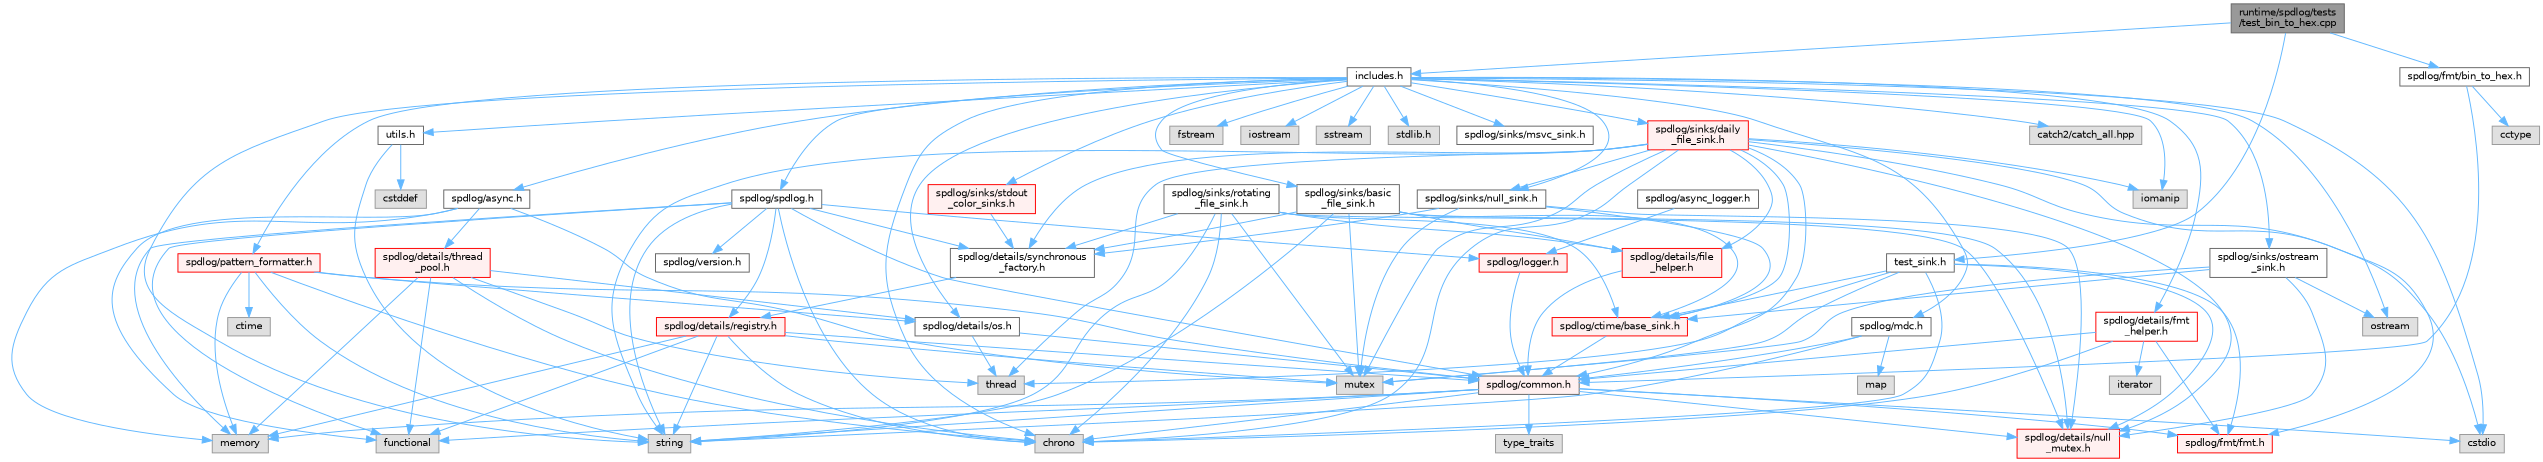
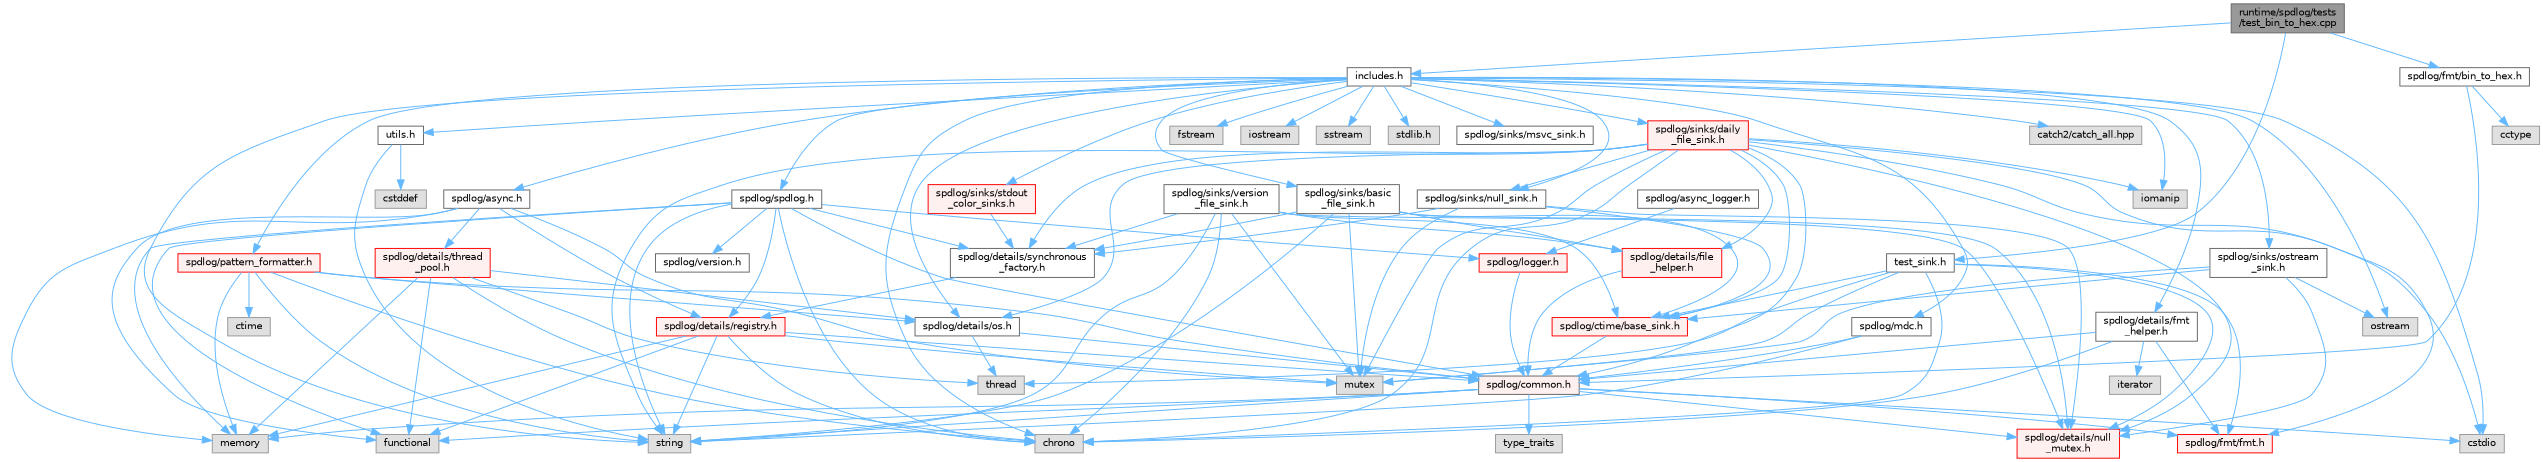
edge "spdlog/sinks/daily _file_sink.h" -> "thread": now "spdlog/sinks/daily _file_sink.h" -> "spdlog/details/os.h"
node "spdlog/sinks/rotating _file_sink.h": label "spdlog/sinks/rotating _file_sink.h" -> "spdlog/sinks/version _file_sink.h"
edge "spdlog/async.h" -> "spdlog/details/registry.h": added
node "spdlog/details/fmt _helper.h": color red -> grey40
node "map": removed
edge "spdlog/common.h" -> "chrono": removed
